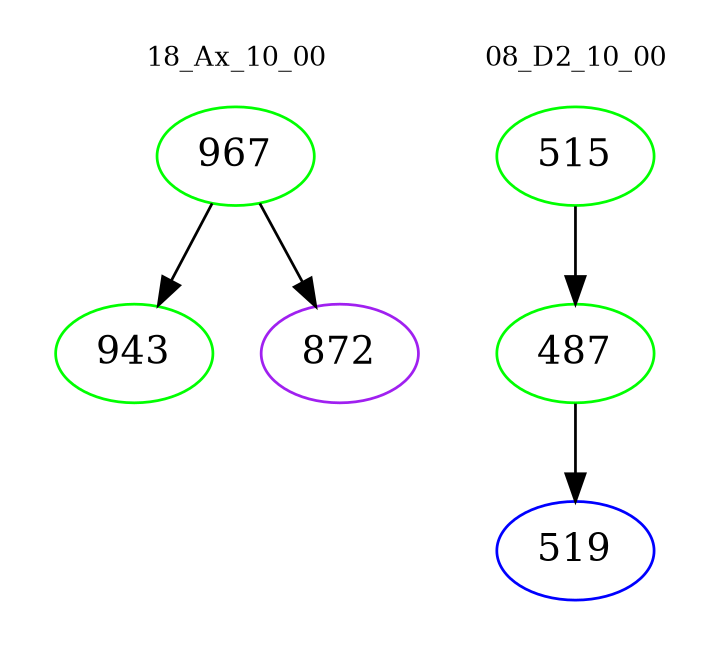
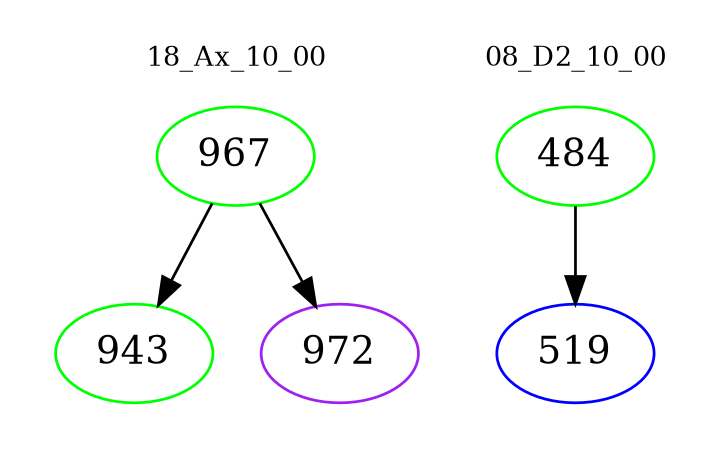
node "515": removed
node "872": label "872" -> "972"
node "487": label "487" -> "484"
